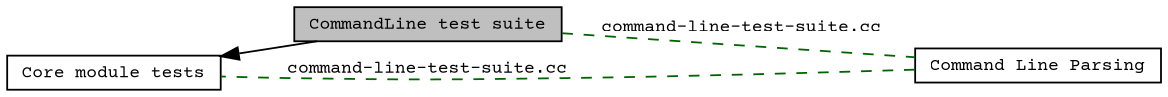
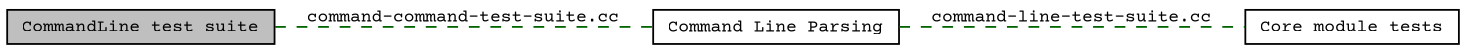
edge "CommandLine test suite" -- "Command Line Parsing": label "command-line-test-suite.cc" -> "command-command-test-suite.cc"
edge "CommandLine test suite" -> "Core module tests": removed
